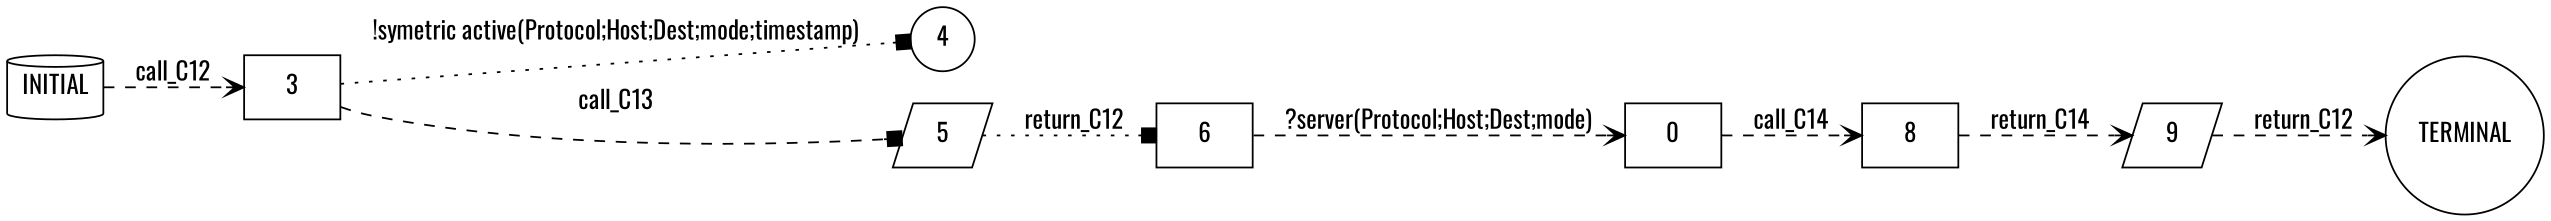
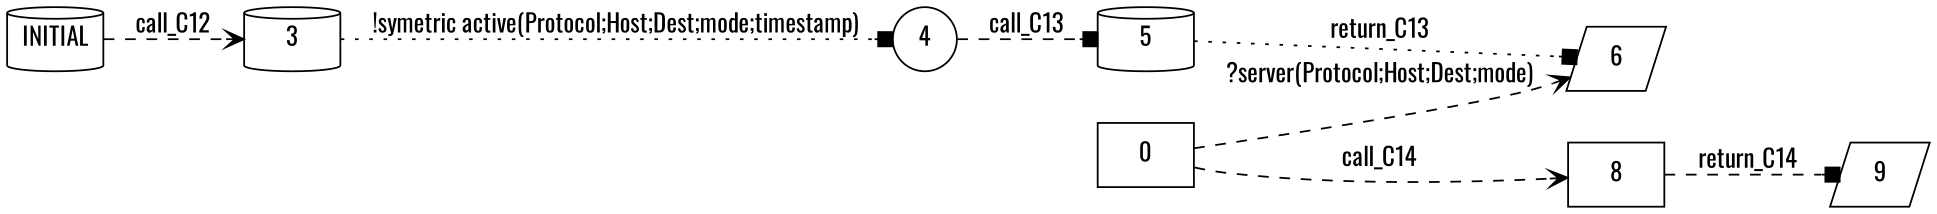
node "3": shape box -> cylinder
edge "5" -> "6": label "return_C12" -> "return_C13"
node "5": shape parallelogram -> cylinder
node "6": shape box -> parallelogram
edge "6" -> "0": reversed
edge "8" -> "9": arrowhead vee -> box
node "TERMINAL": removed
edge "3" -> "5": now "4" -> "5"
